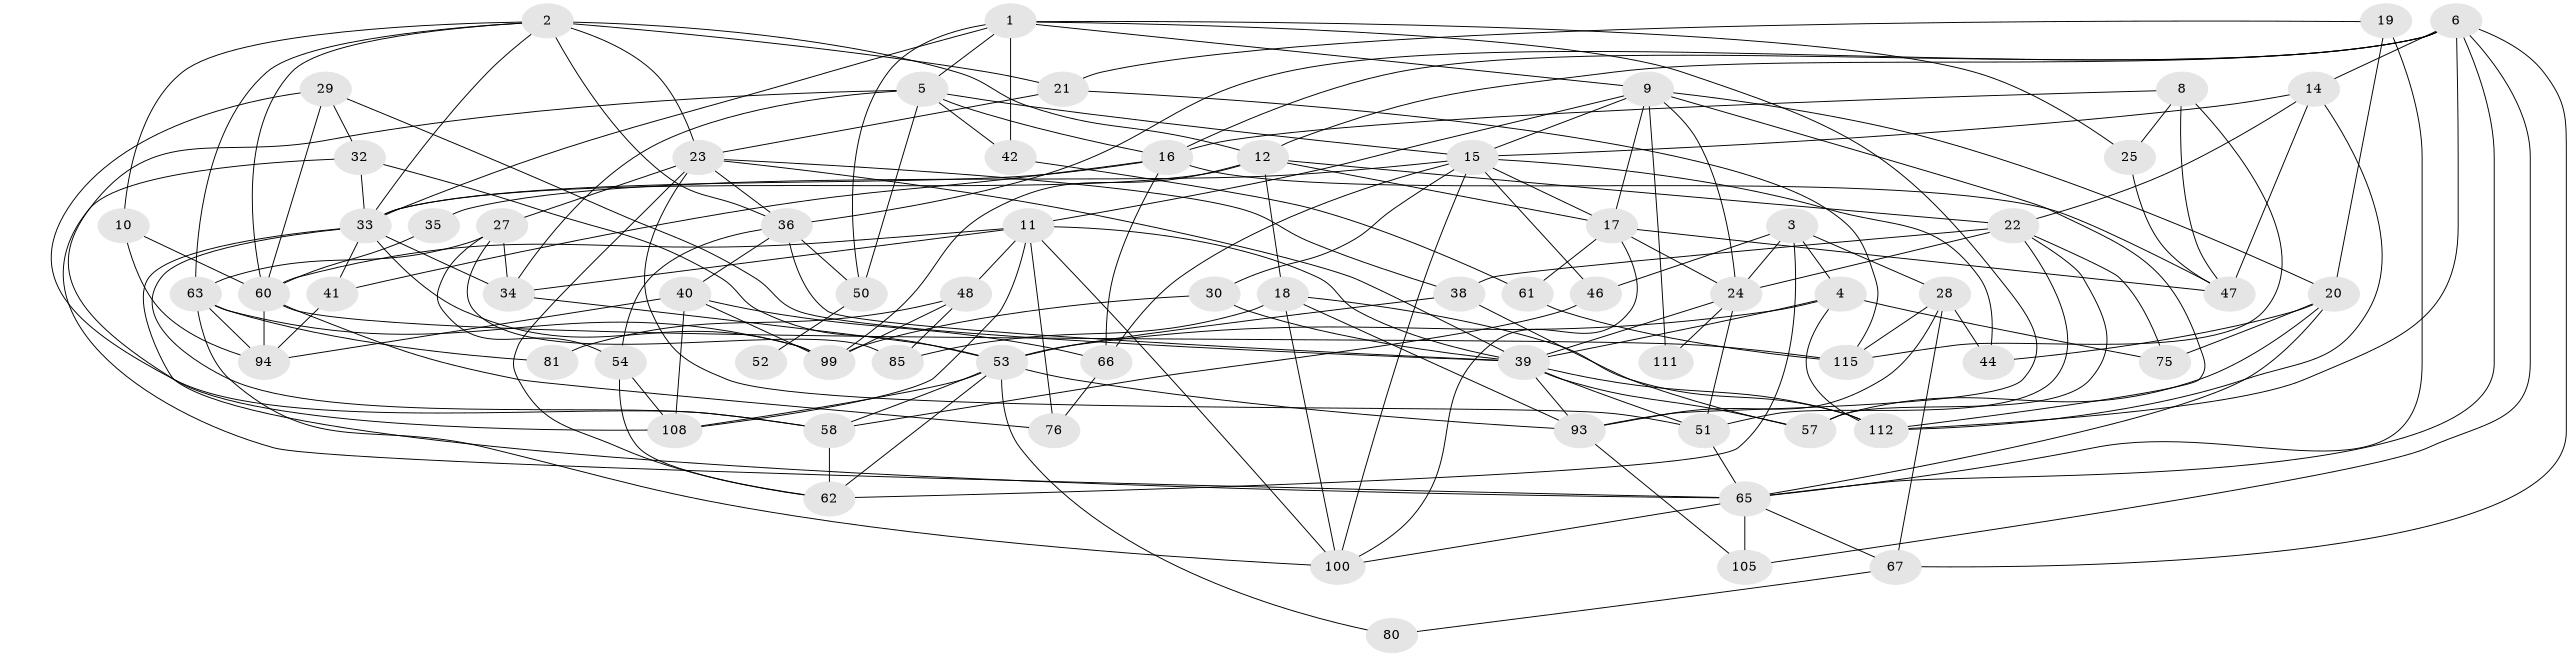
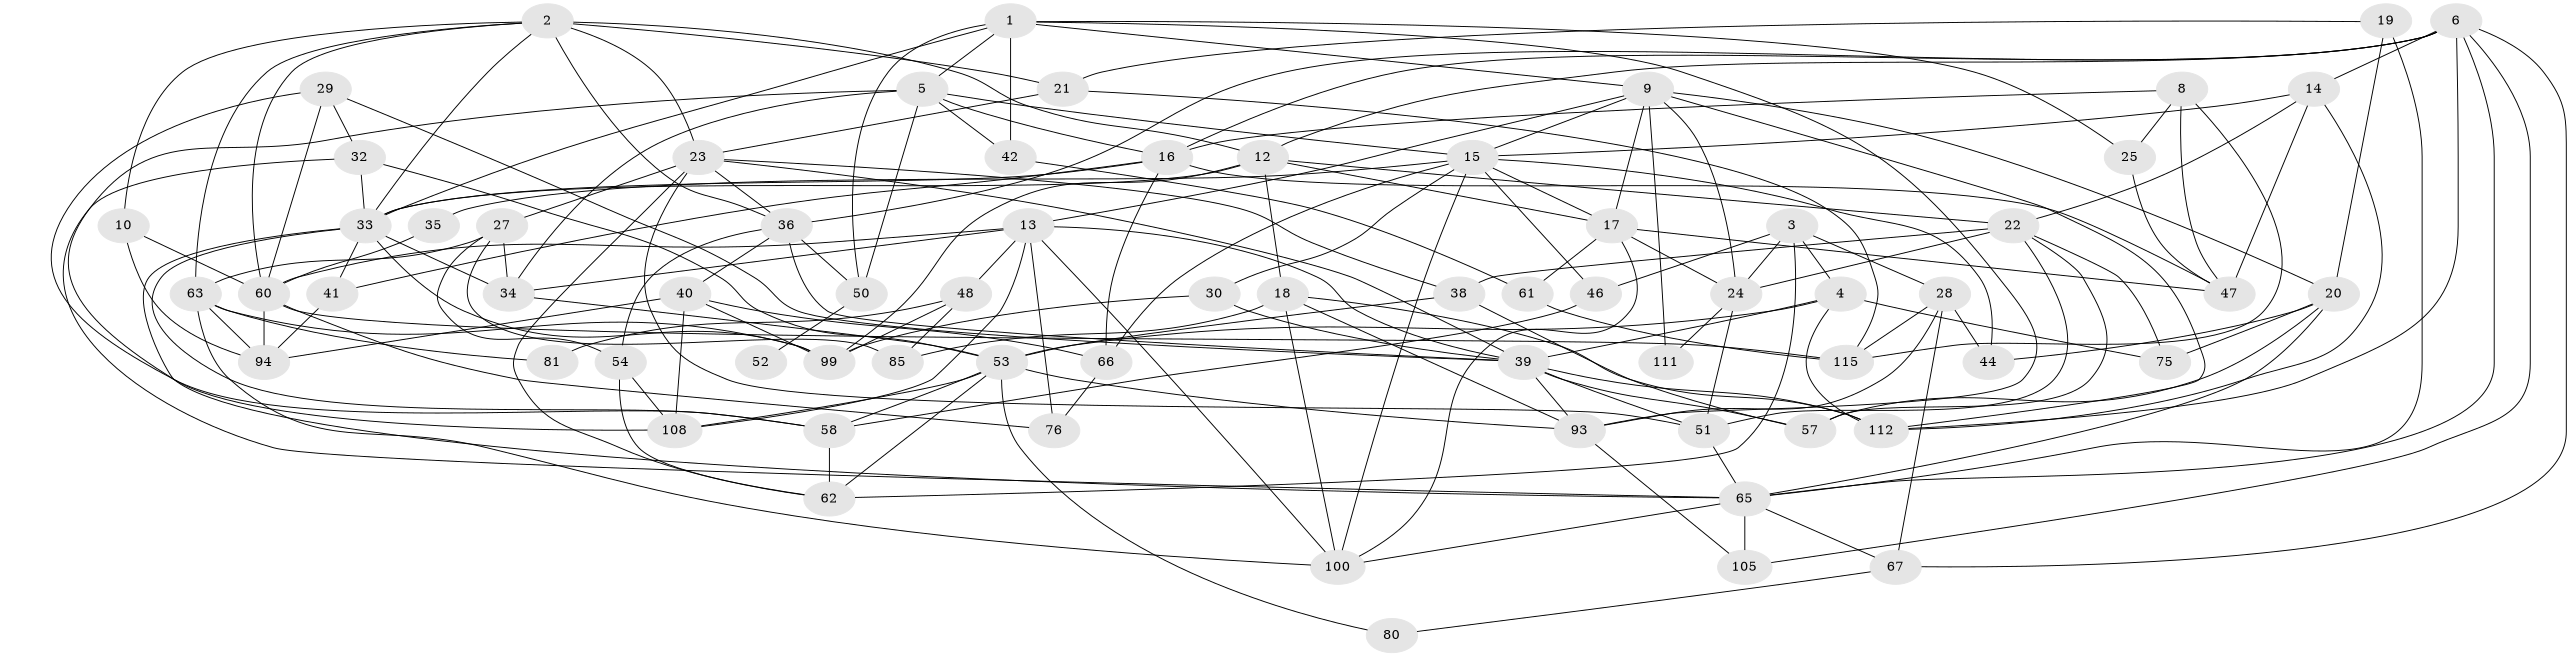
node "11": label "11" -> "13"
edge "24" -- "39": removed
